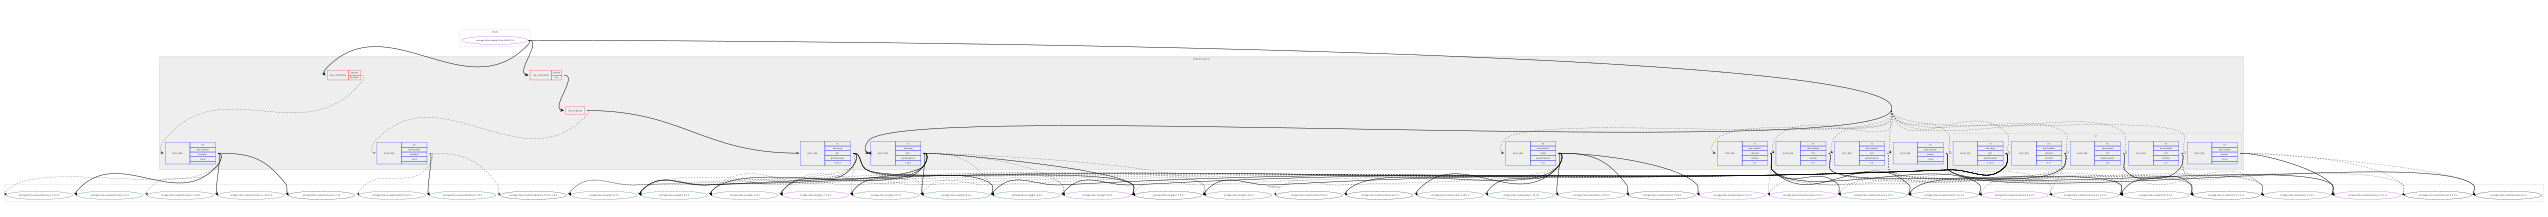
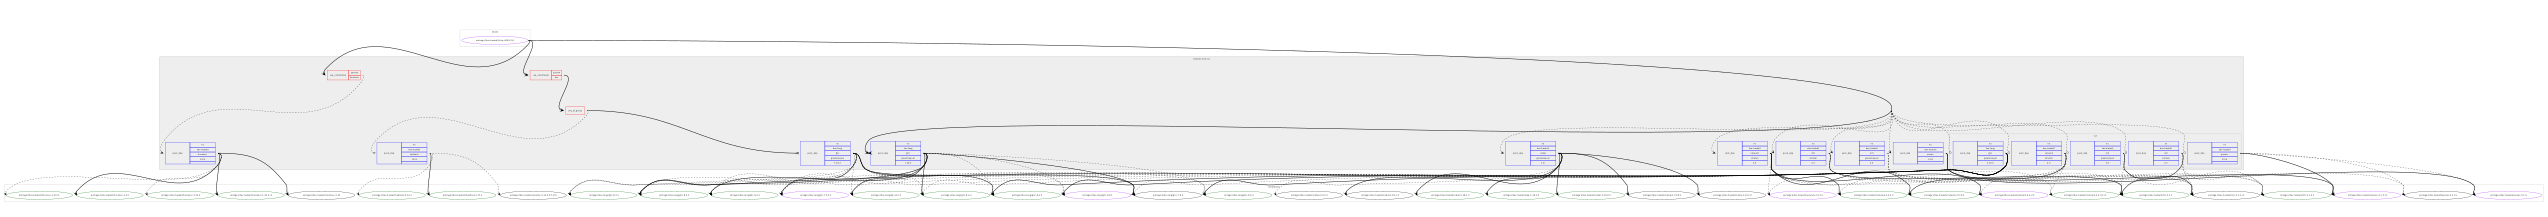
node "portage://dev-haskell/haddock-2.14.3.0.7.8.3": label "portage://dev-haskell/haddock-2.14.3.0.7.8.3" -> "portage://dev-haskell/smaller-2.14.3.0.7.8.3"
node "portage://dev-haskell/dev-1.20.0.2": label "portage://dev-haskell/dev-1.20.0.2" -> "portage://dev-haskell/cabal-1.20.0.2"
node "portage://dev-haskell/cabal-1.24.2.0": color purple -> black
node "portage://dev-haskell/parsec-3.1.5": color black -> purple
